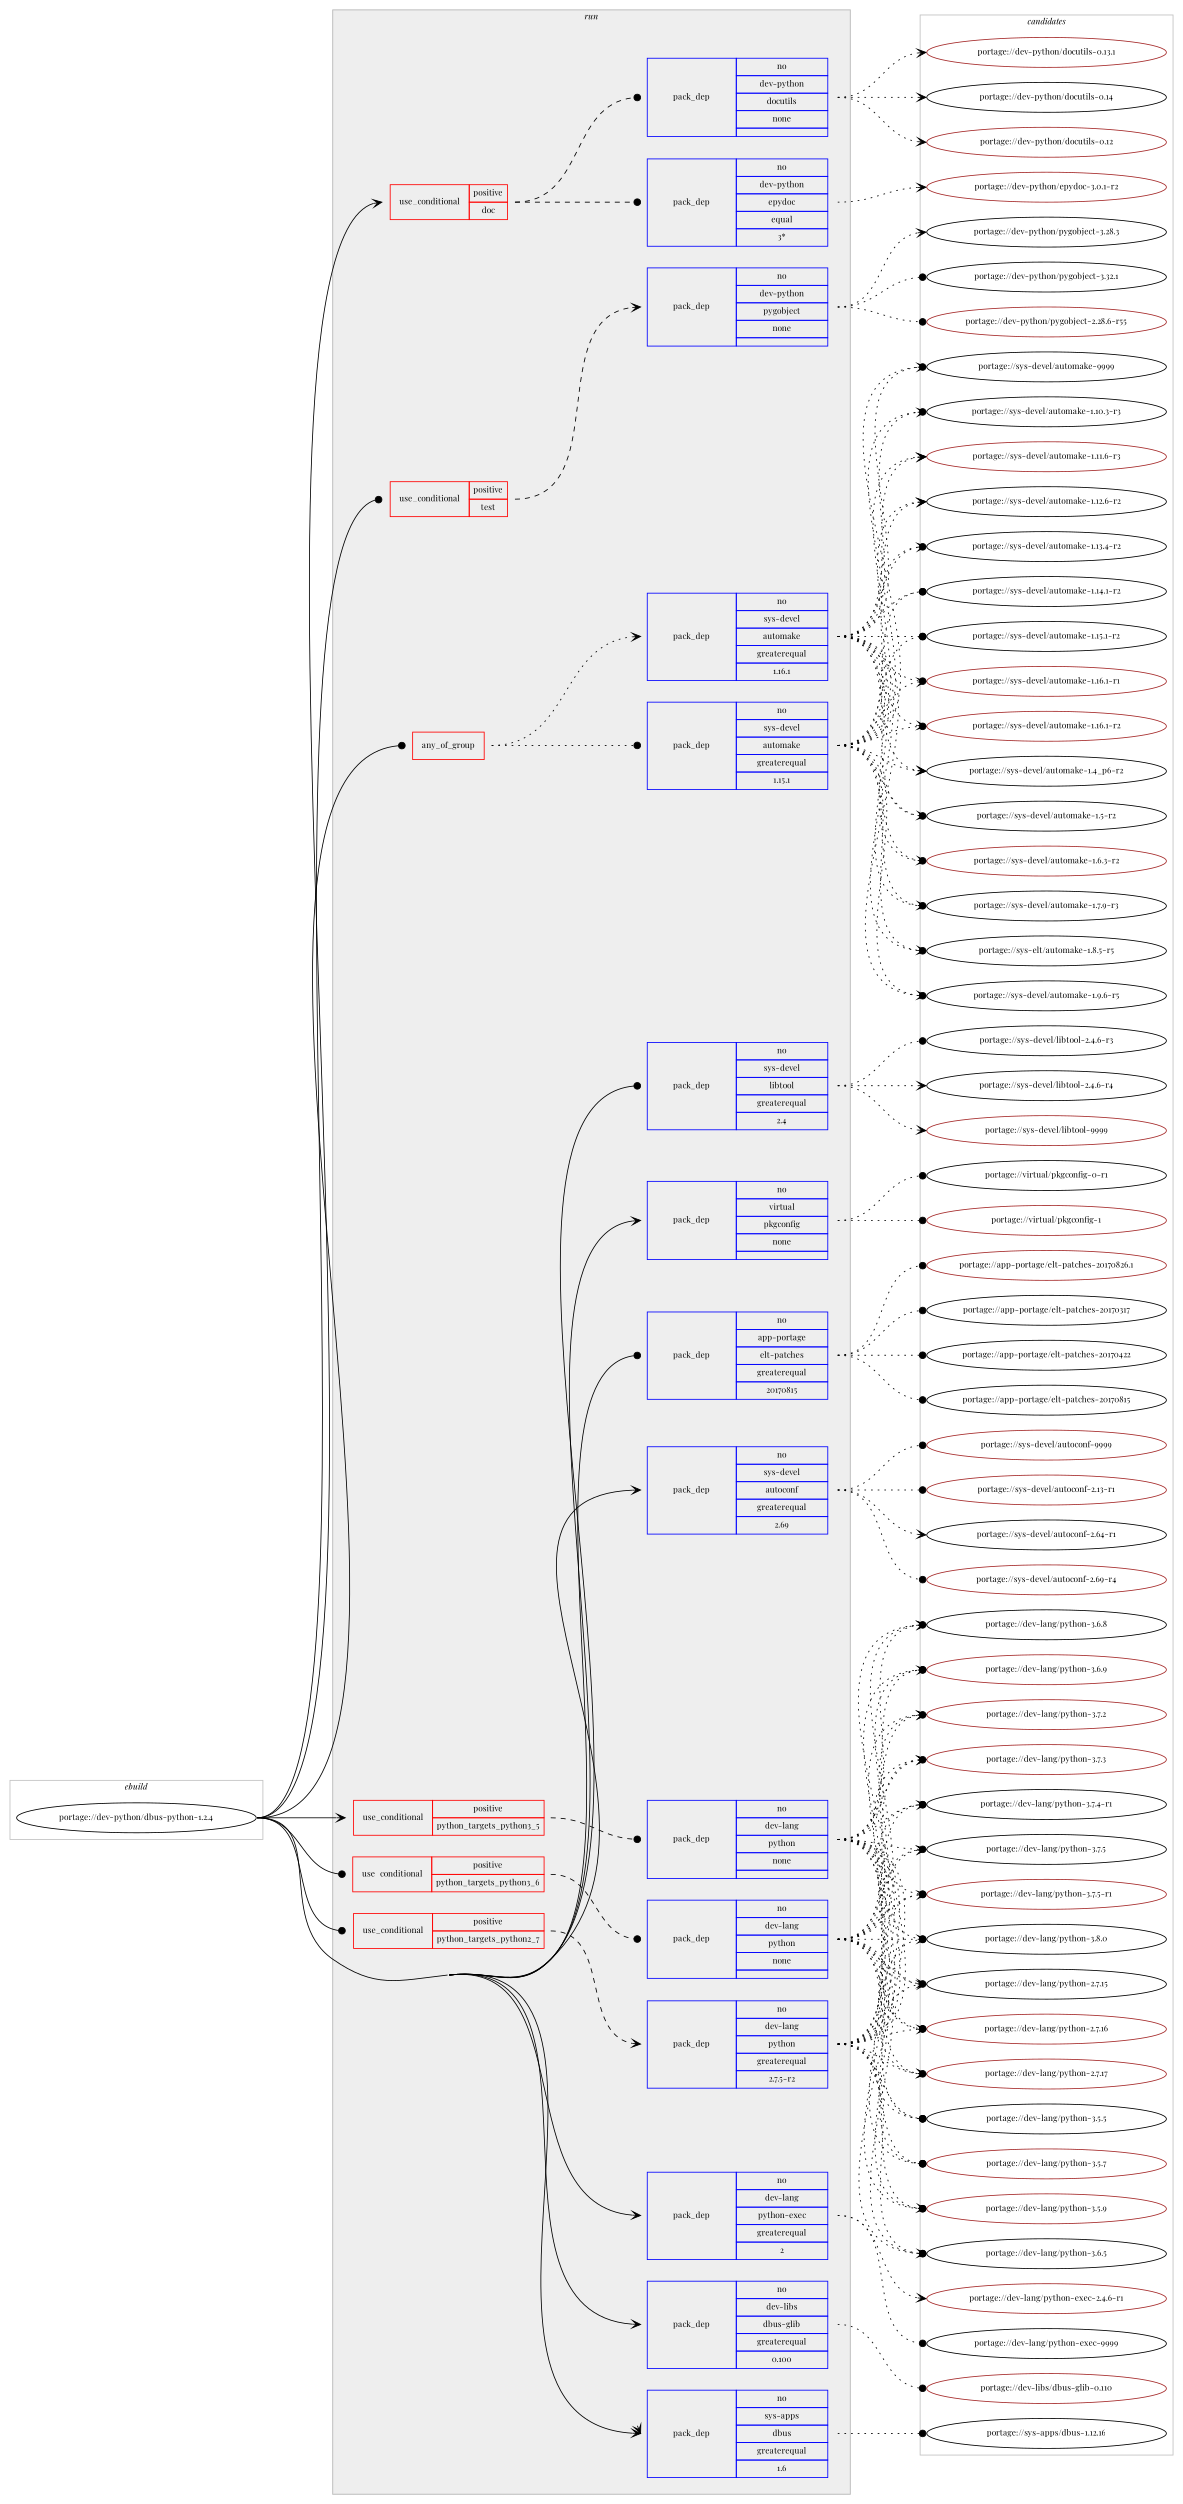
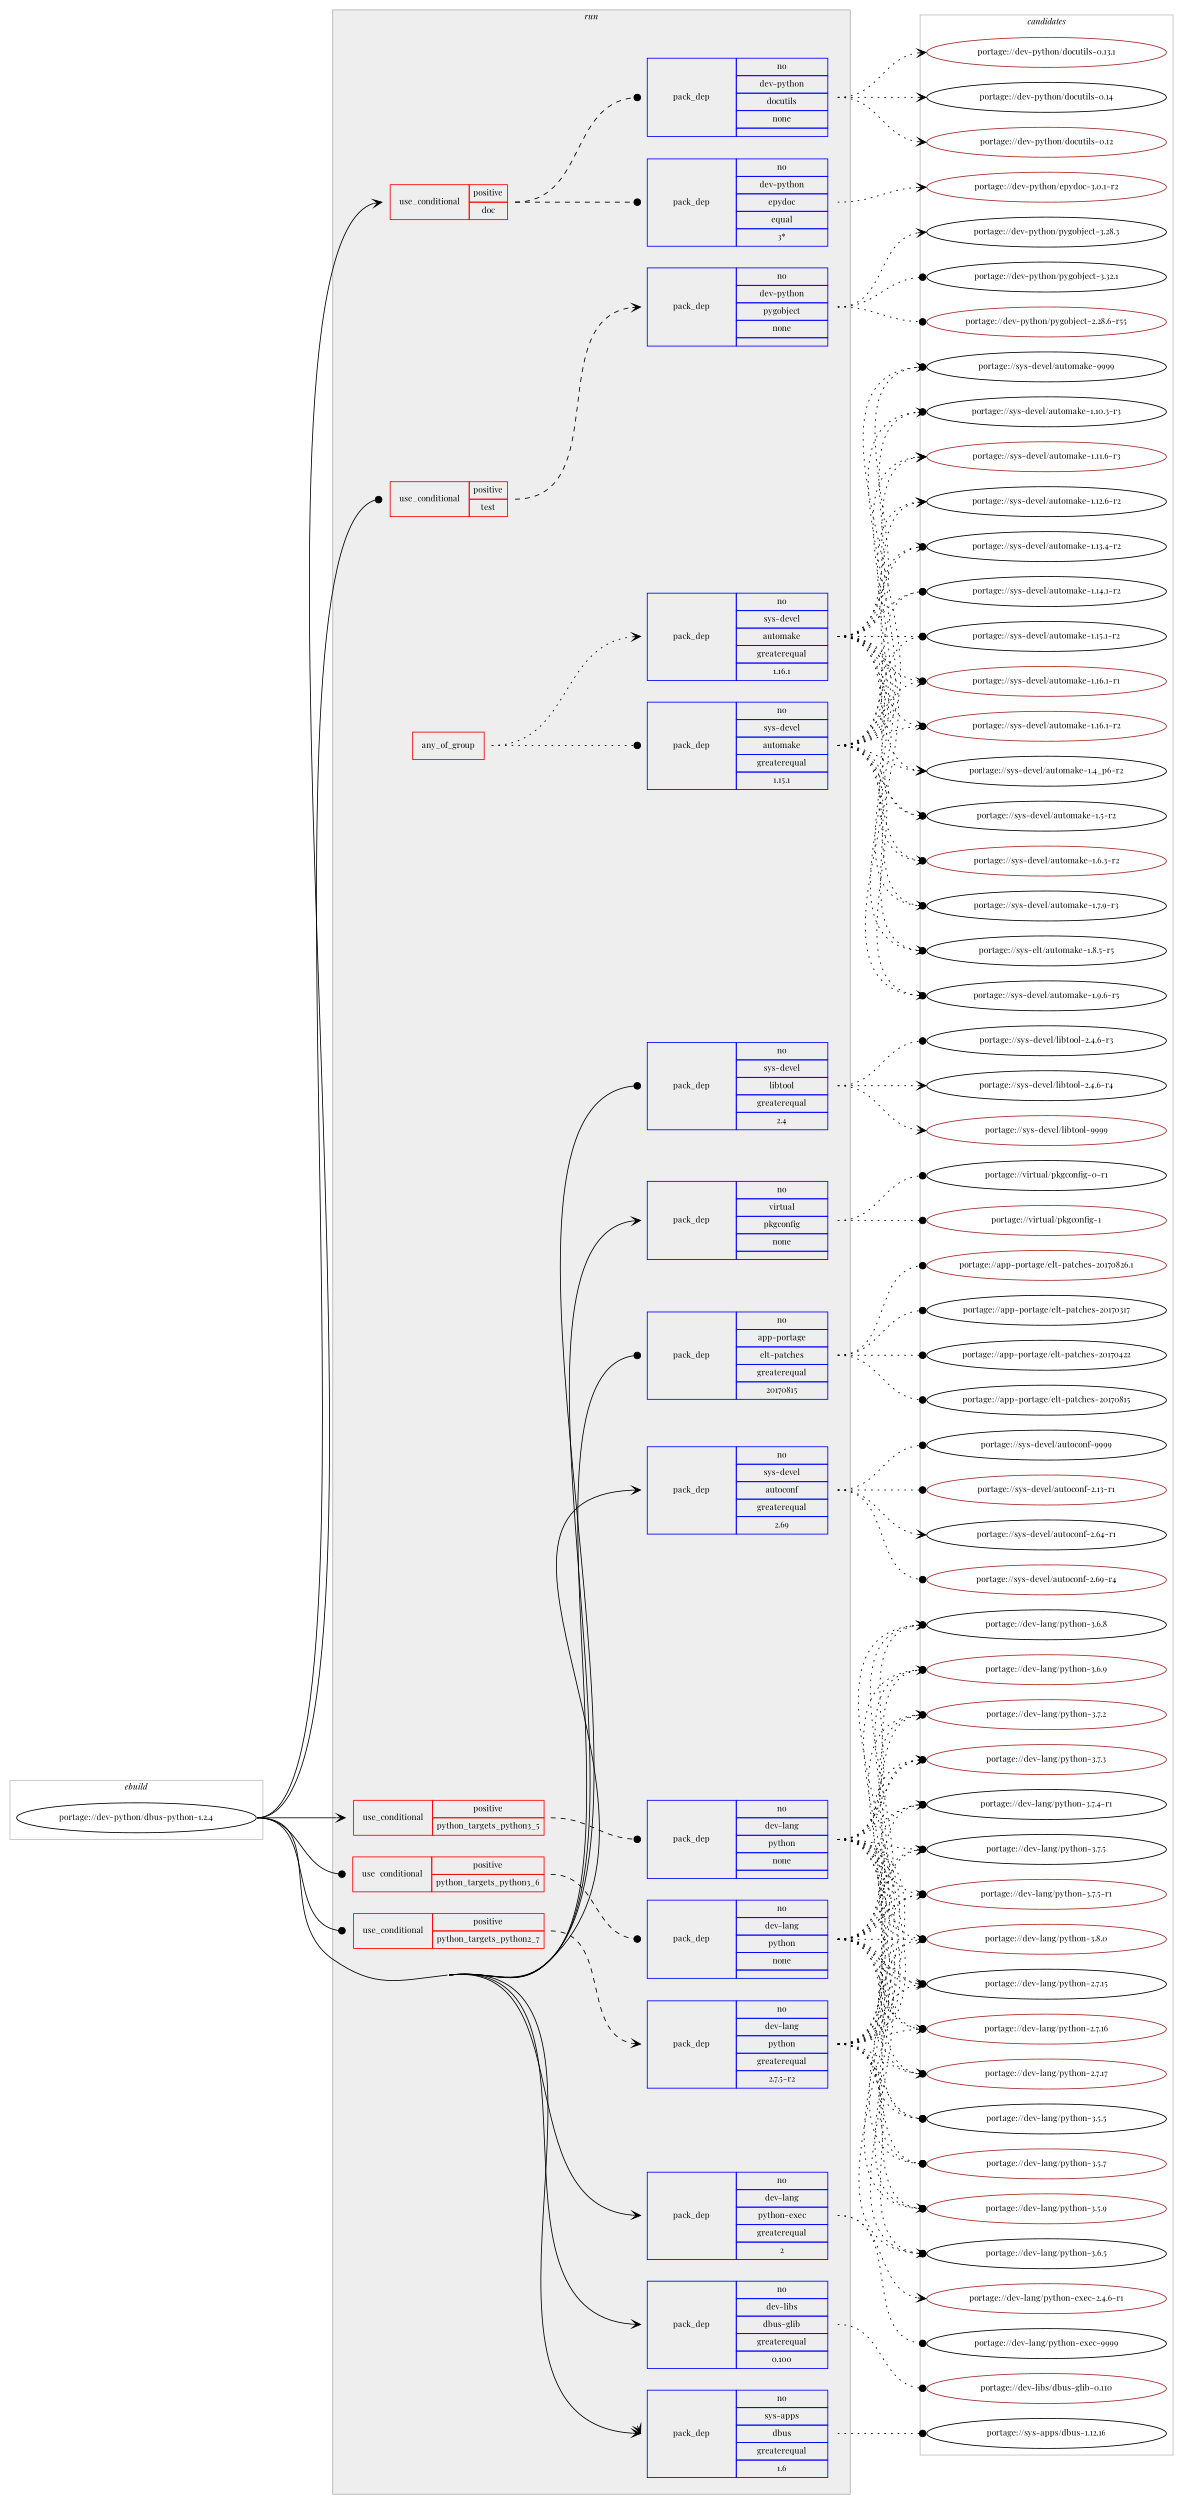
edge "portage://dev-python/dbus-python-1.2.4" -> "any_of_group": removed
node "portage://sys-devel/autoconf-9999": color brown -> black
node "portage://dev-lang/python-3.8.0": color black -> brown
